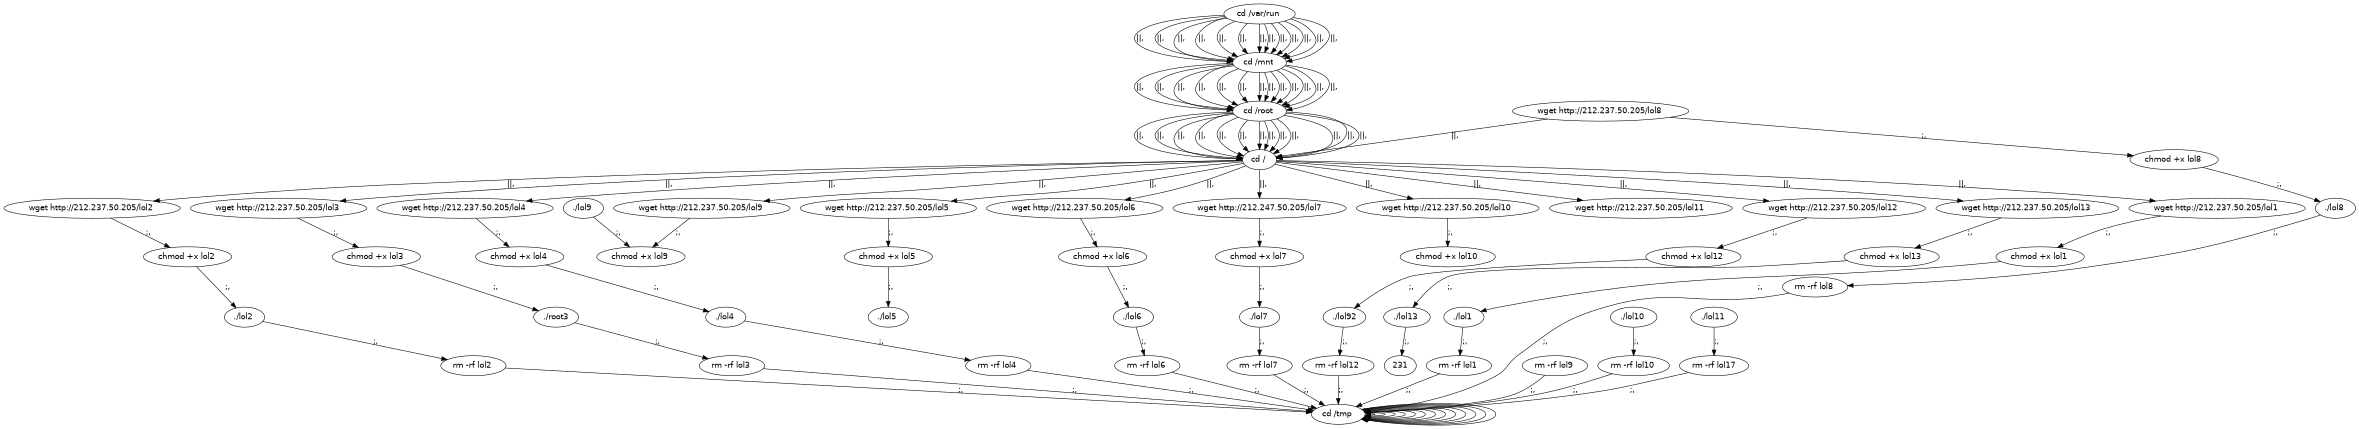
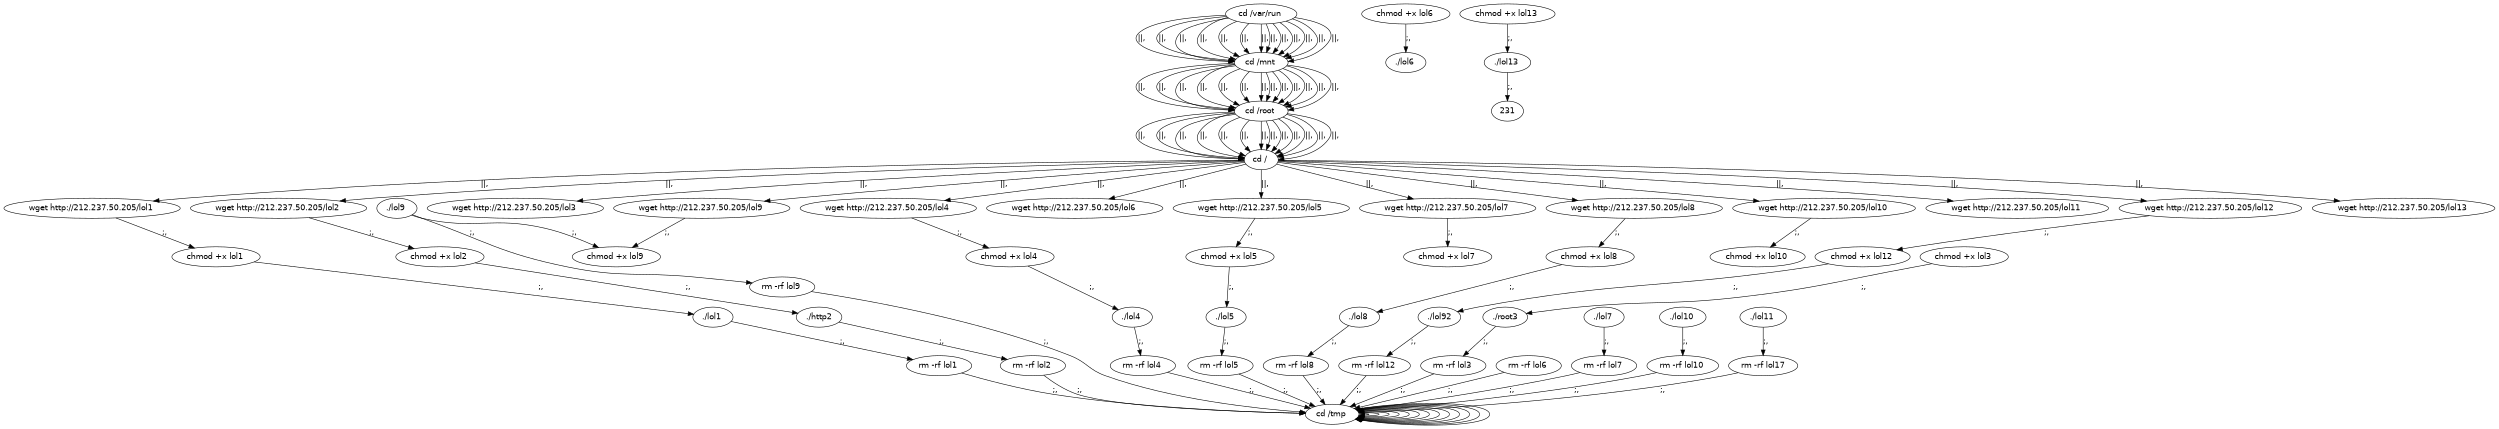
edge "wget http://212.237.50.205/lol8" -> "cd /": reversed
node "wget http://212.247.50.205/lol7": label "wget http://212.247.50.205/lol7" -> "wget http://212.237.50.205/lol7"
edge "wget http://212.237.50.205/lol6" -> "chmod +x lol6": removed, label ";,"
edge "wget http://212.237.50.205/lol3" -> "chmod +x lol3": removed, label ";,"
edge "wget http://212.237.50.205/lol13" -> "chmod +x lol13": removed, label ";,"
edge "./lol9" -> "rm -rf lol9": added, label ";,"
edge "chmod +x lol7" -> "./lol7": removed, label ";,"
node "./lol2": label "./lol2" -> "./http2"
edge "./lol6" -> "rm -rf lol6": removed, label ";,"
node "rm -rf lol5": added
